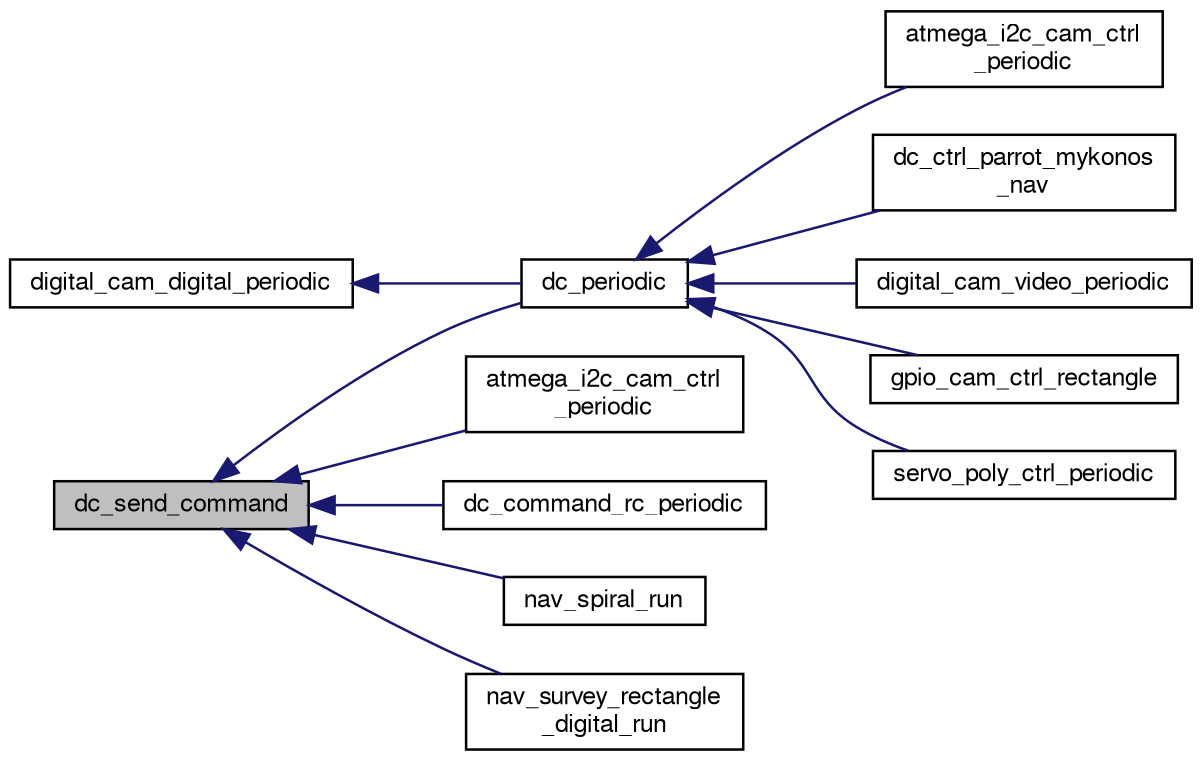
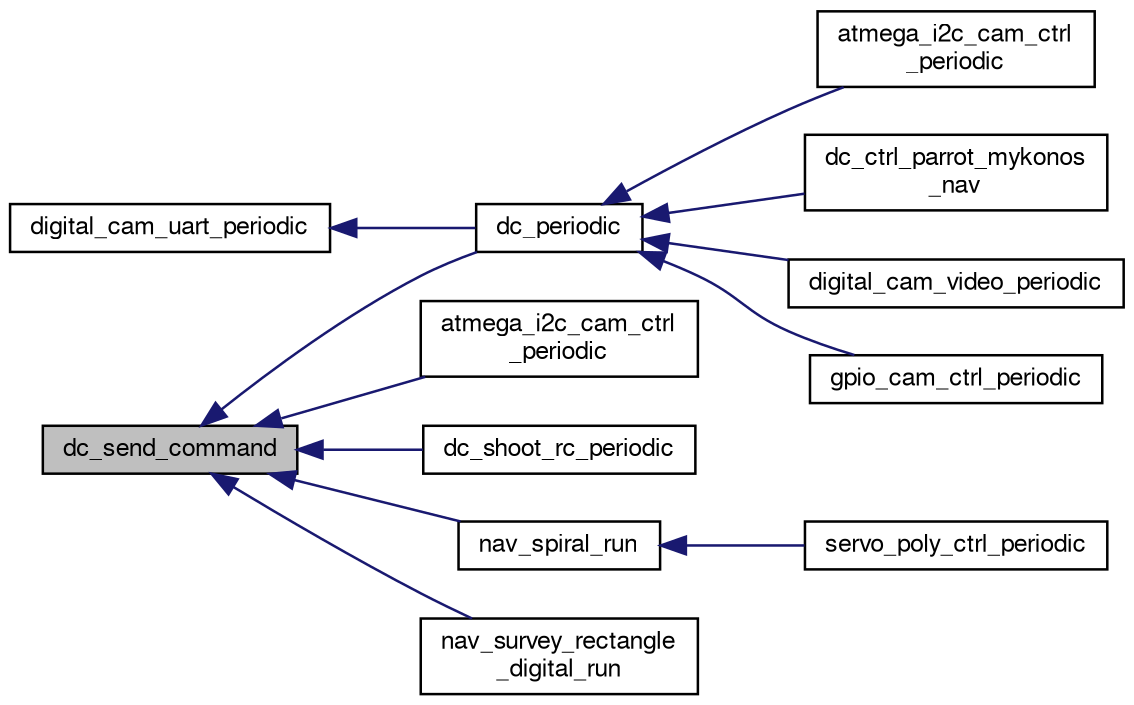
node "digital_cam_digital_periodic": label "digital_cam_digital_periodic" -> "digital_cam_uart_periodic"
edge "servo_poly_ctrl_periodic" -> "dc_periodic": now "servo_poly_ctrl_periodic" -> "nav_spiral_run"
node "gpio_cam_ctrl_rectangle": label "gpio_cam_ctrl_rectangle" -> "gpio_cam_ctrl_periodic"
node "dc_command_rc_periodic": label "dc_command_rc_periodic" -> "dc_shoot_rc_periodic"
